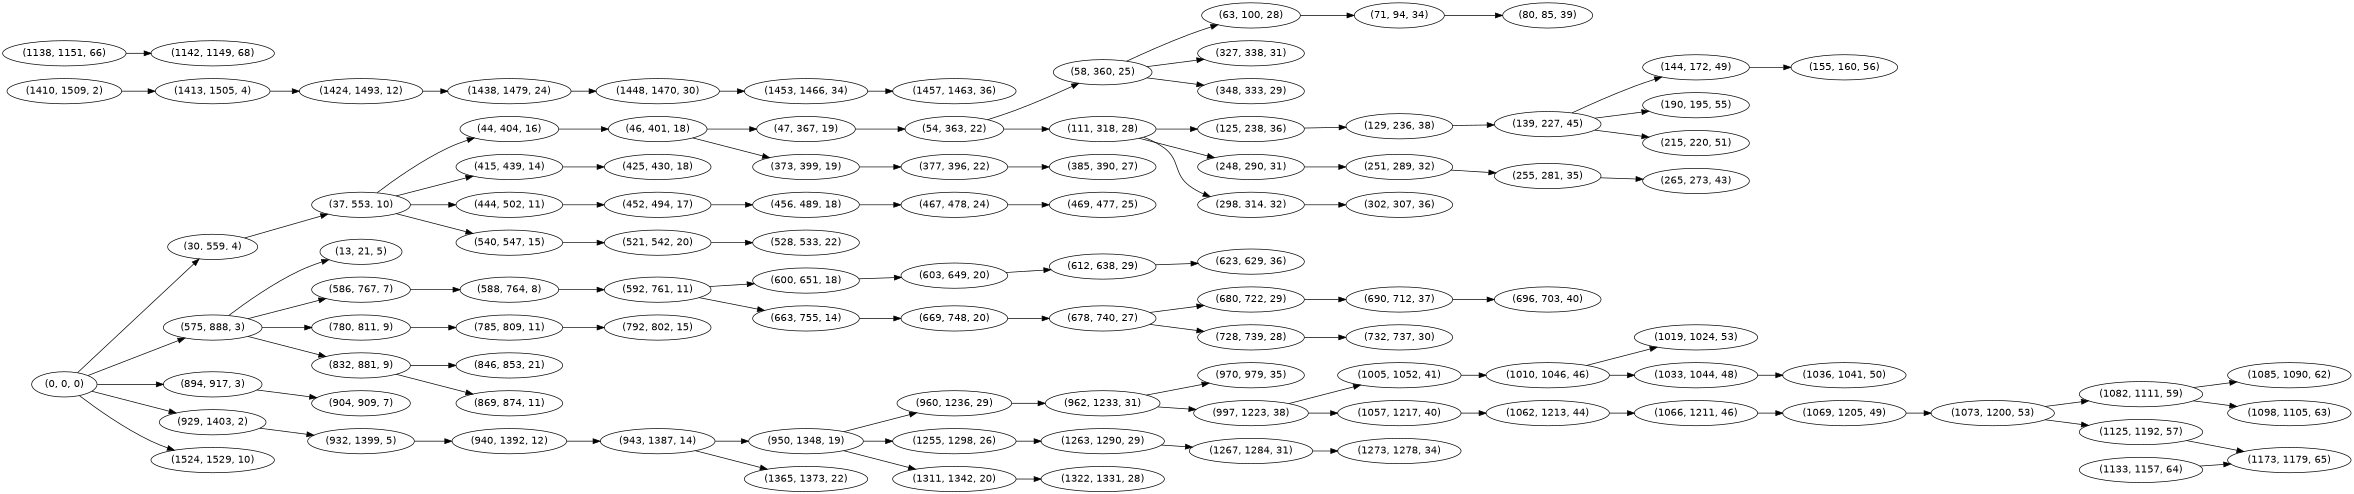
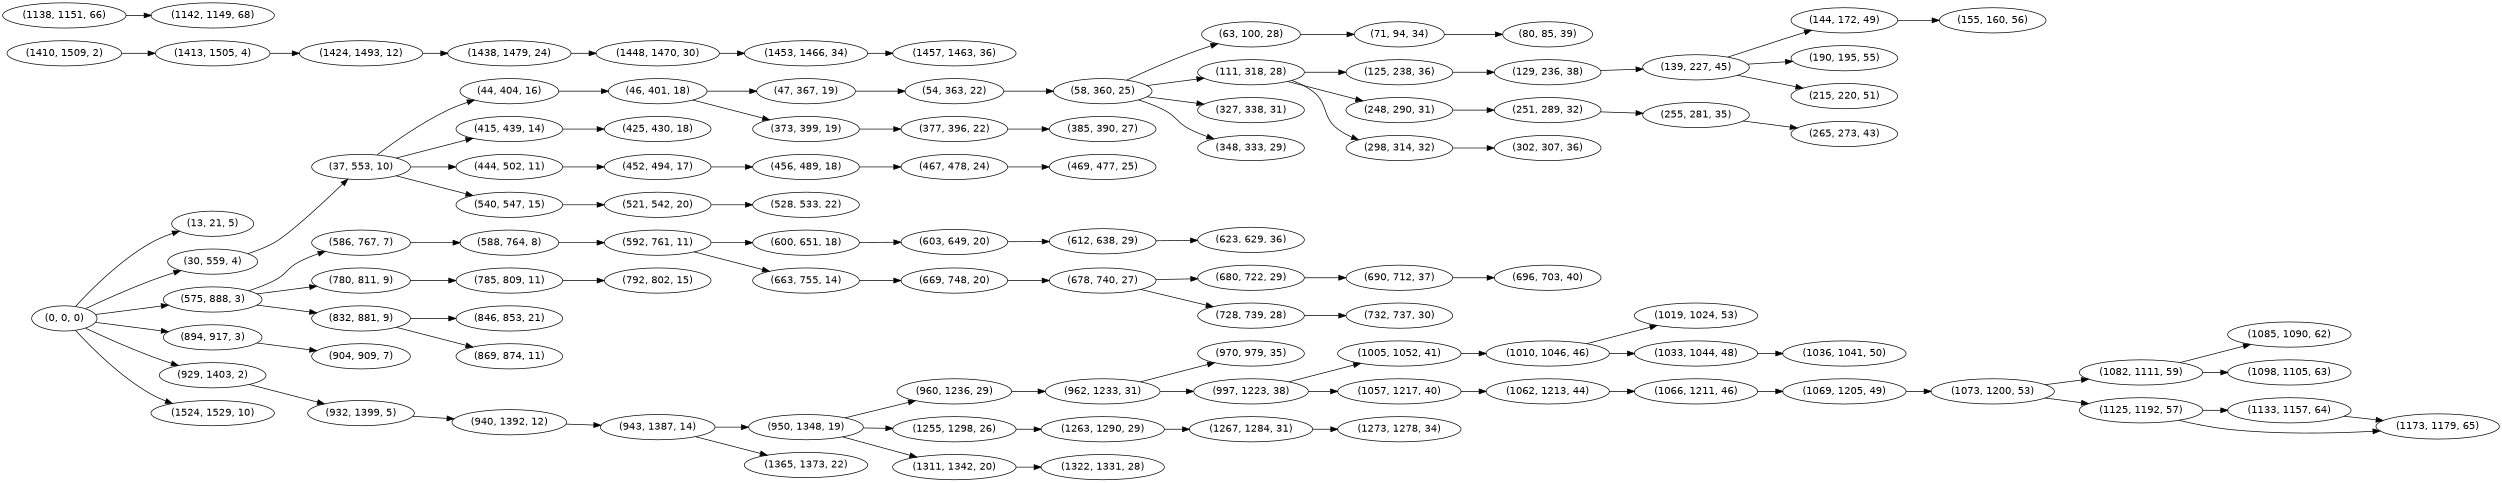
edge "(54, 363, 22)" -> "(111, 318, 28)": now "(58, 360, 25)" -> "(111, 318, 28)"
edge "(575, 888, 3)" -> "(13, 21, 5)": now "(0, 0, 0)" -> "(13, 21, 5)"
edge "(1125, 1192, 57)" -> "(1133, 1157, 64)": added
